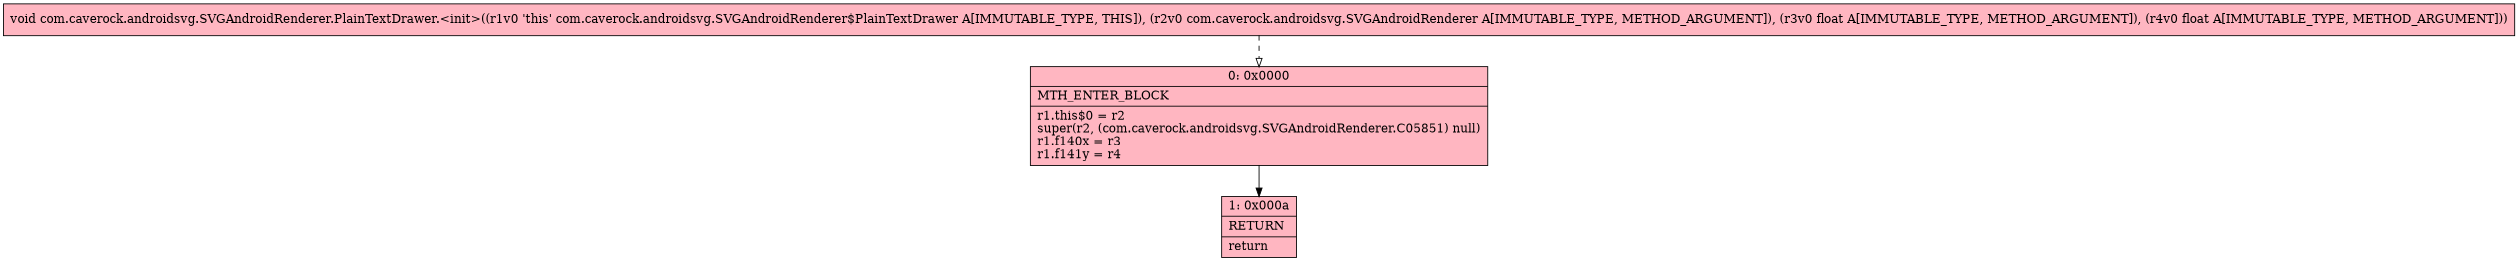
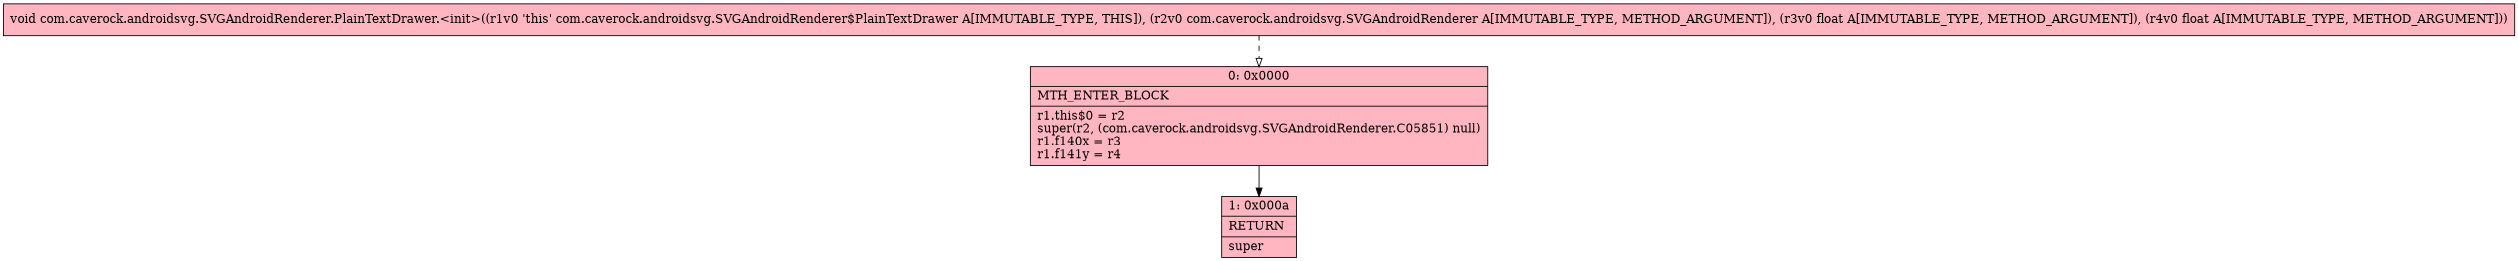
node "1: 0x000a": text "return" -> "super"
